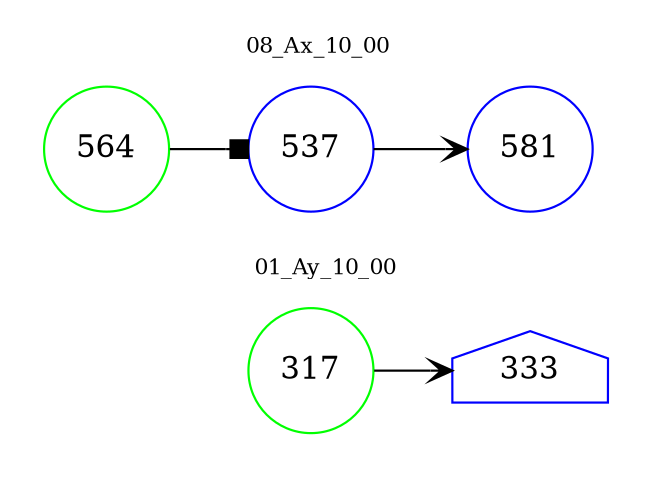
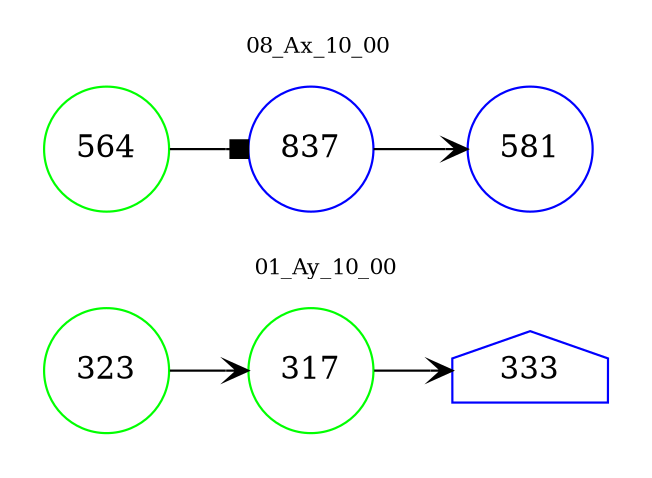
node "537": label "537" -> "837"
node "323": added
